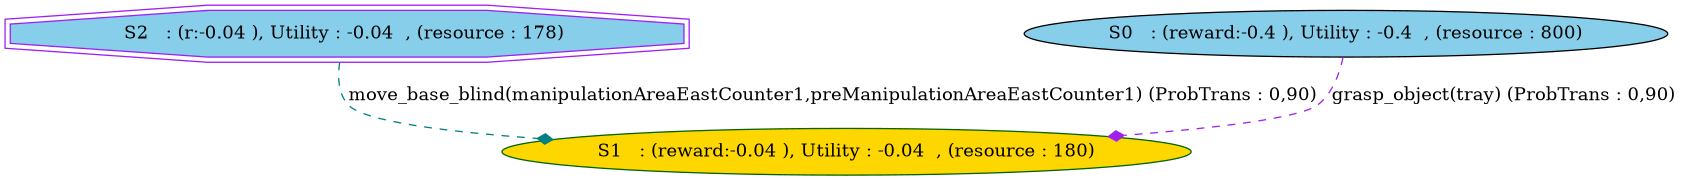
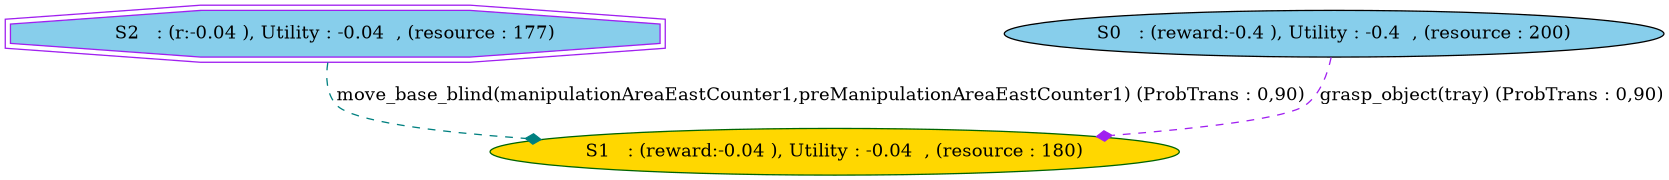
node "S2   : (r:-0.04 ), Utility : -0.04  , (resource : 178)": label "S2   : (r:-0.04 ), Utility : -0.04  , (resource : 178)" -> "S2   : (r:-0.04 ), Utility : -0.04  , (resource : 177)"
node "S0   : (reward:-0.4 ), Utility : -0.4  , (resource : 800)": label "S0   : (reward:-0.4 ), Utility : -0.4  , (resource : 800)" -> "S0   : (reward:-0.4 ), Utility : -0.4  , (resource : 200)"
